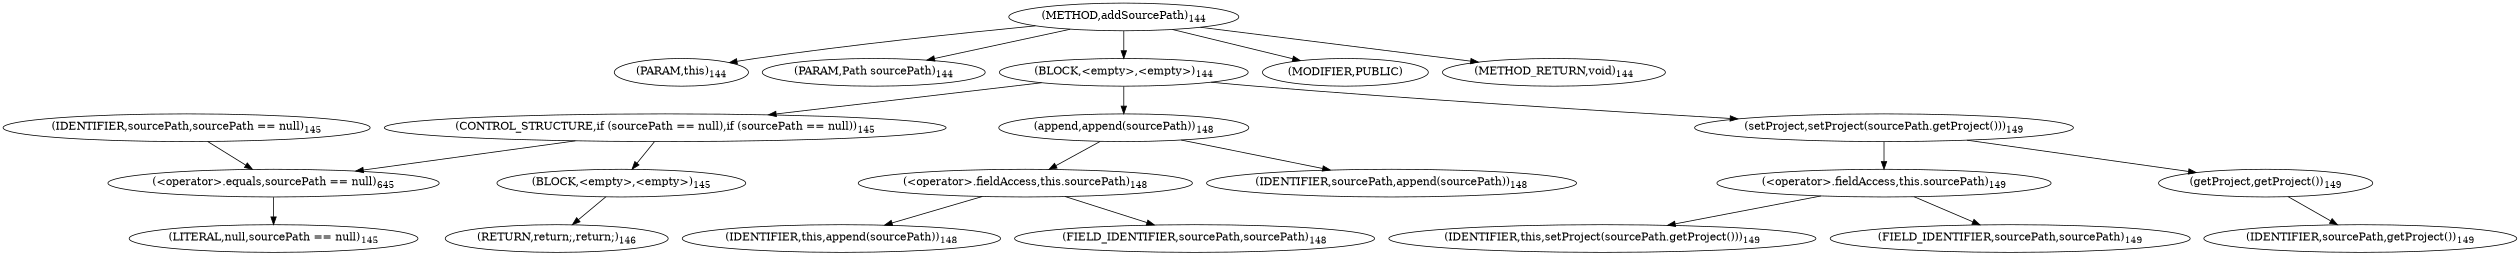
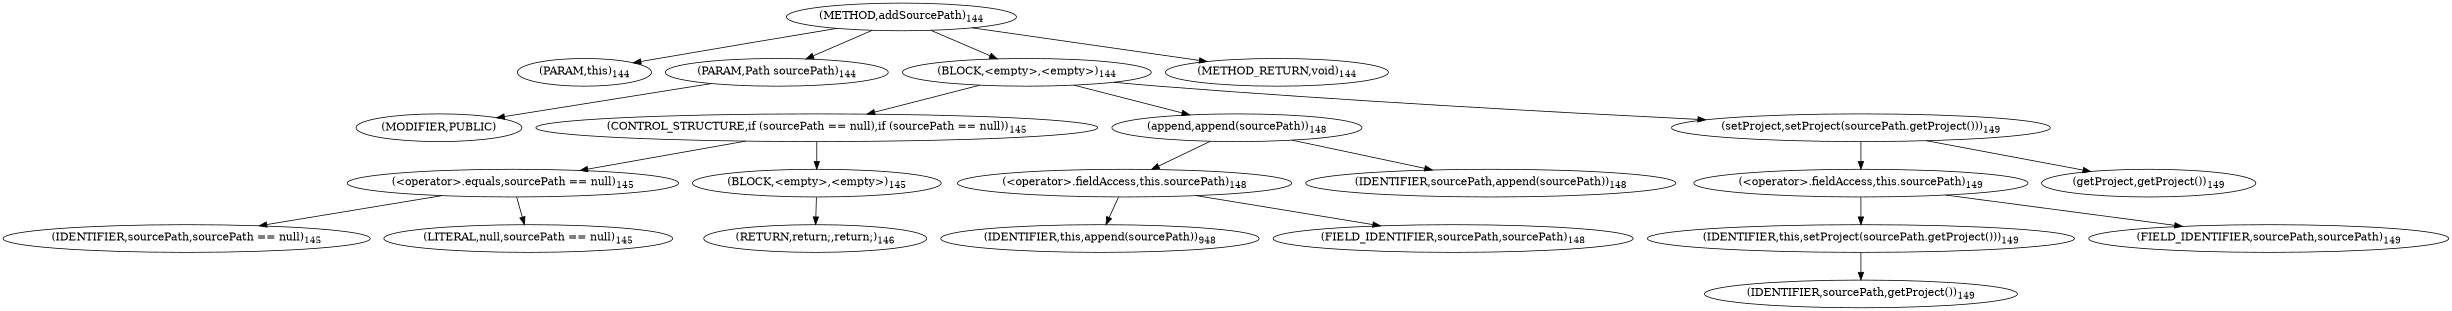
edge "(METHOD,addSourcePath)" -> "(MODIFIER,PUBLIC)": now "(PARAM,Path sourcePath)" -> "(MODIFIER,PUBLIC)"
edge "(IDENTIFIER,sourcePath,sourcePath == null)" -> "(<operator>.equals,sourcePath == null)": reversed
node "(<operator>.equals,sourcePath == null)": text "645" -> "145"
edge "(getProject,getProject())" -> "(IDENTIFIER,sourcePath,getProject())": now "(IDENTIFIER,this,setProject(sourcePath.getProject()))" -> "(IDENTIFIER,sourcePath,getProject())"
node "(IDENTIFIER,this,append(sourcePath))": text "148" -> "948"
